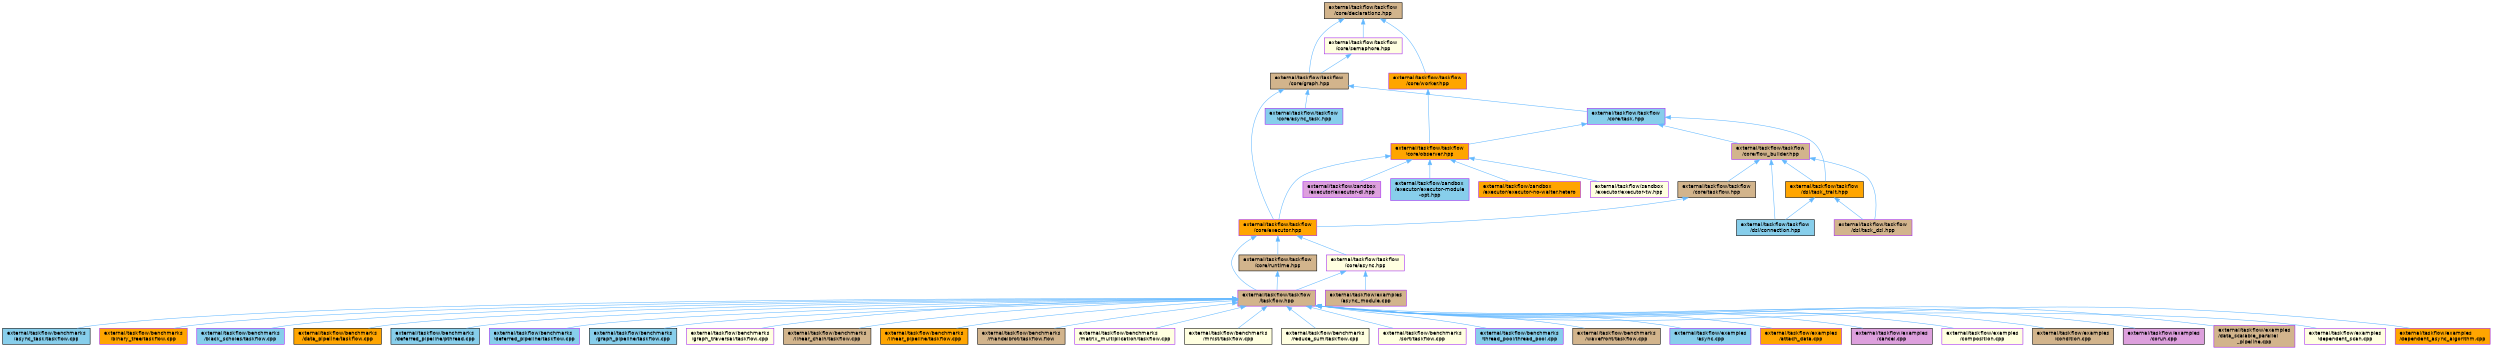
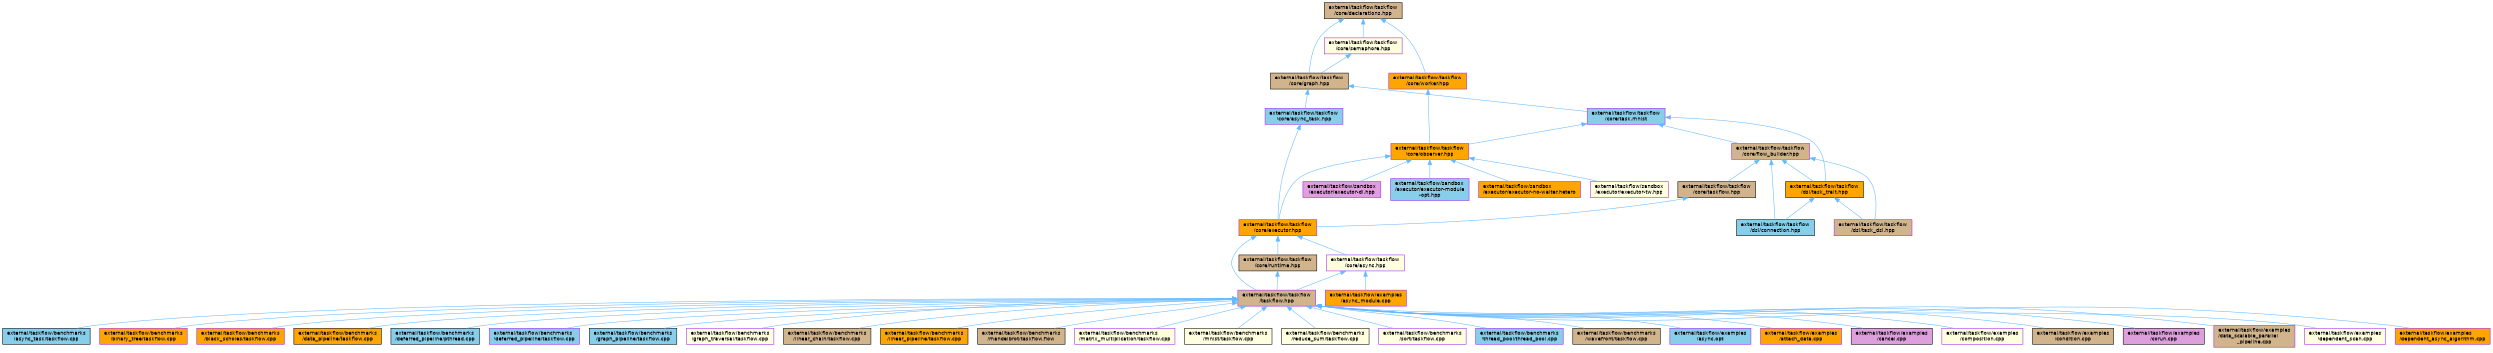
node "external/taskflow/taskflow /core/task.hpp": label "external/taskflow/taskflow /core/task.hpp" -> "external/taskflow/taskflow /core/task.mnist"
edge "external/taskflow/taskflow /core/executor.hpp" -> "external/taskflow/taskflow /core/graph.hpp": now "external/taskflow/taskflow /core/executor.hpp" -> "external/taskflow/taskflow /core/async_task.hpp"
node "external/taskflow/examples /async_module.cpp": fillcolor tan -> orange
node "external/taskflow/benchmarks /black_scholes/taskflow.cpp": fillcolor skyblue -> orange
node "external/taskflow/examples /async.cpp": label "external/taskflow/examples /async.cpp" -> "external/taskflow/examples /async.opt"
